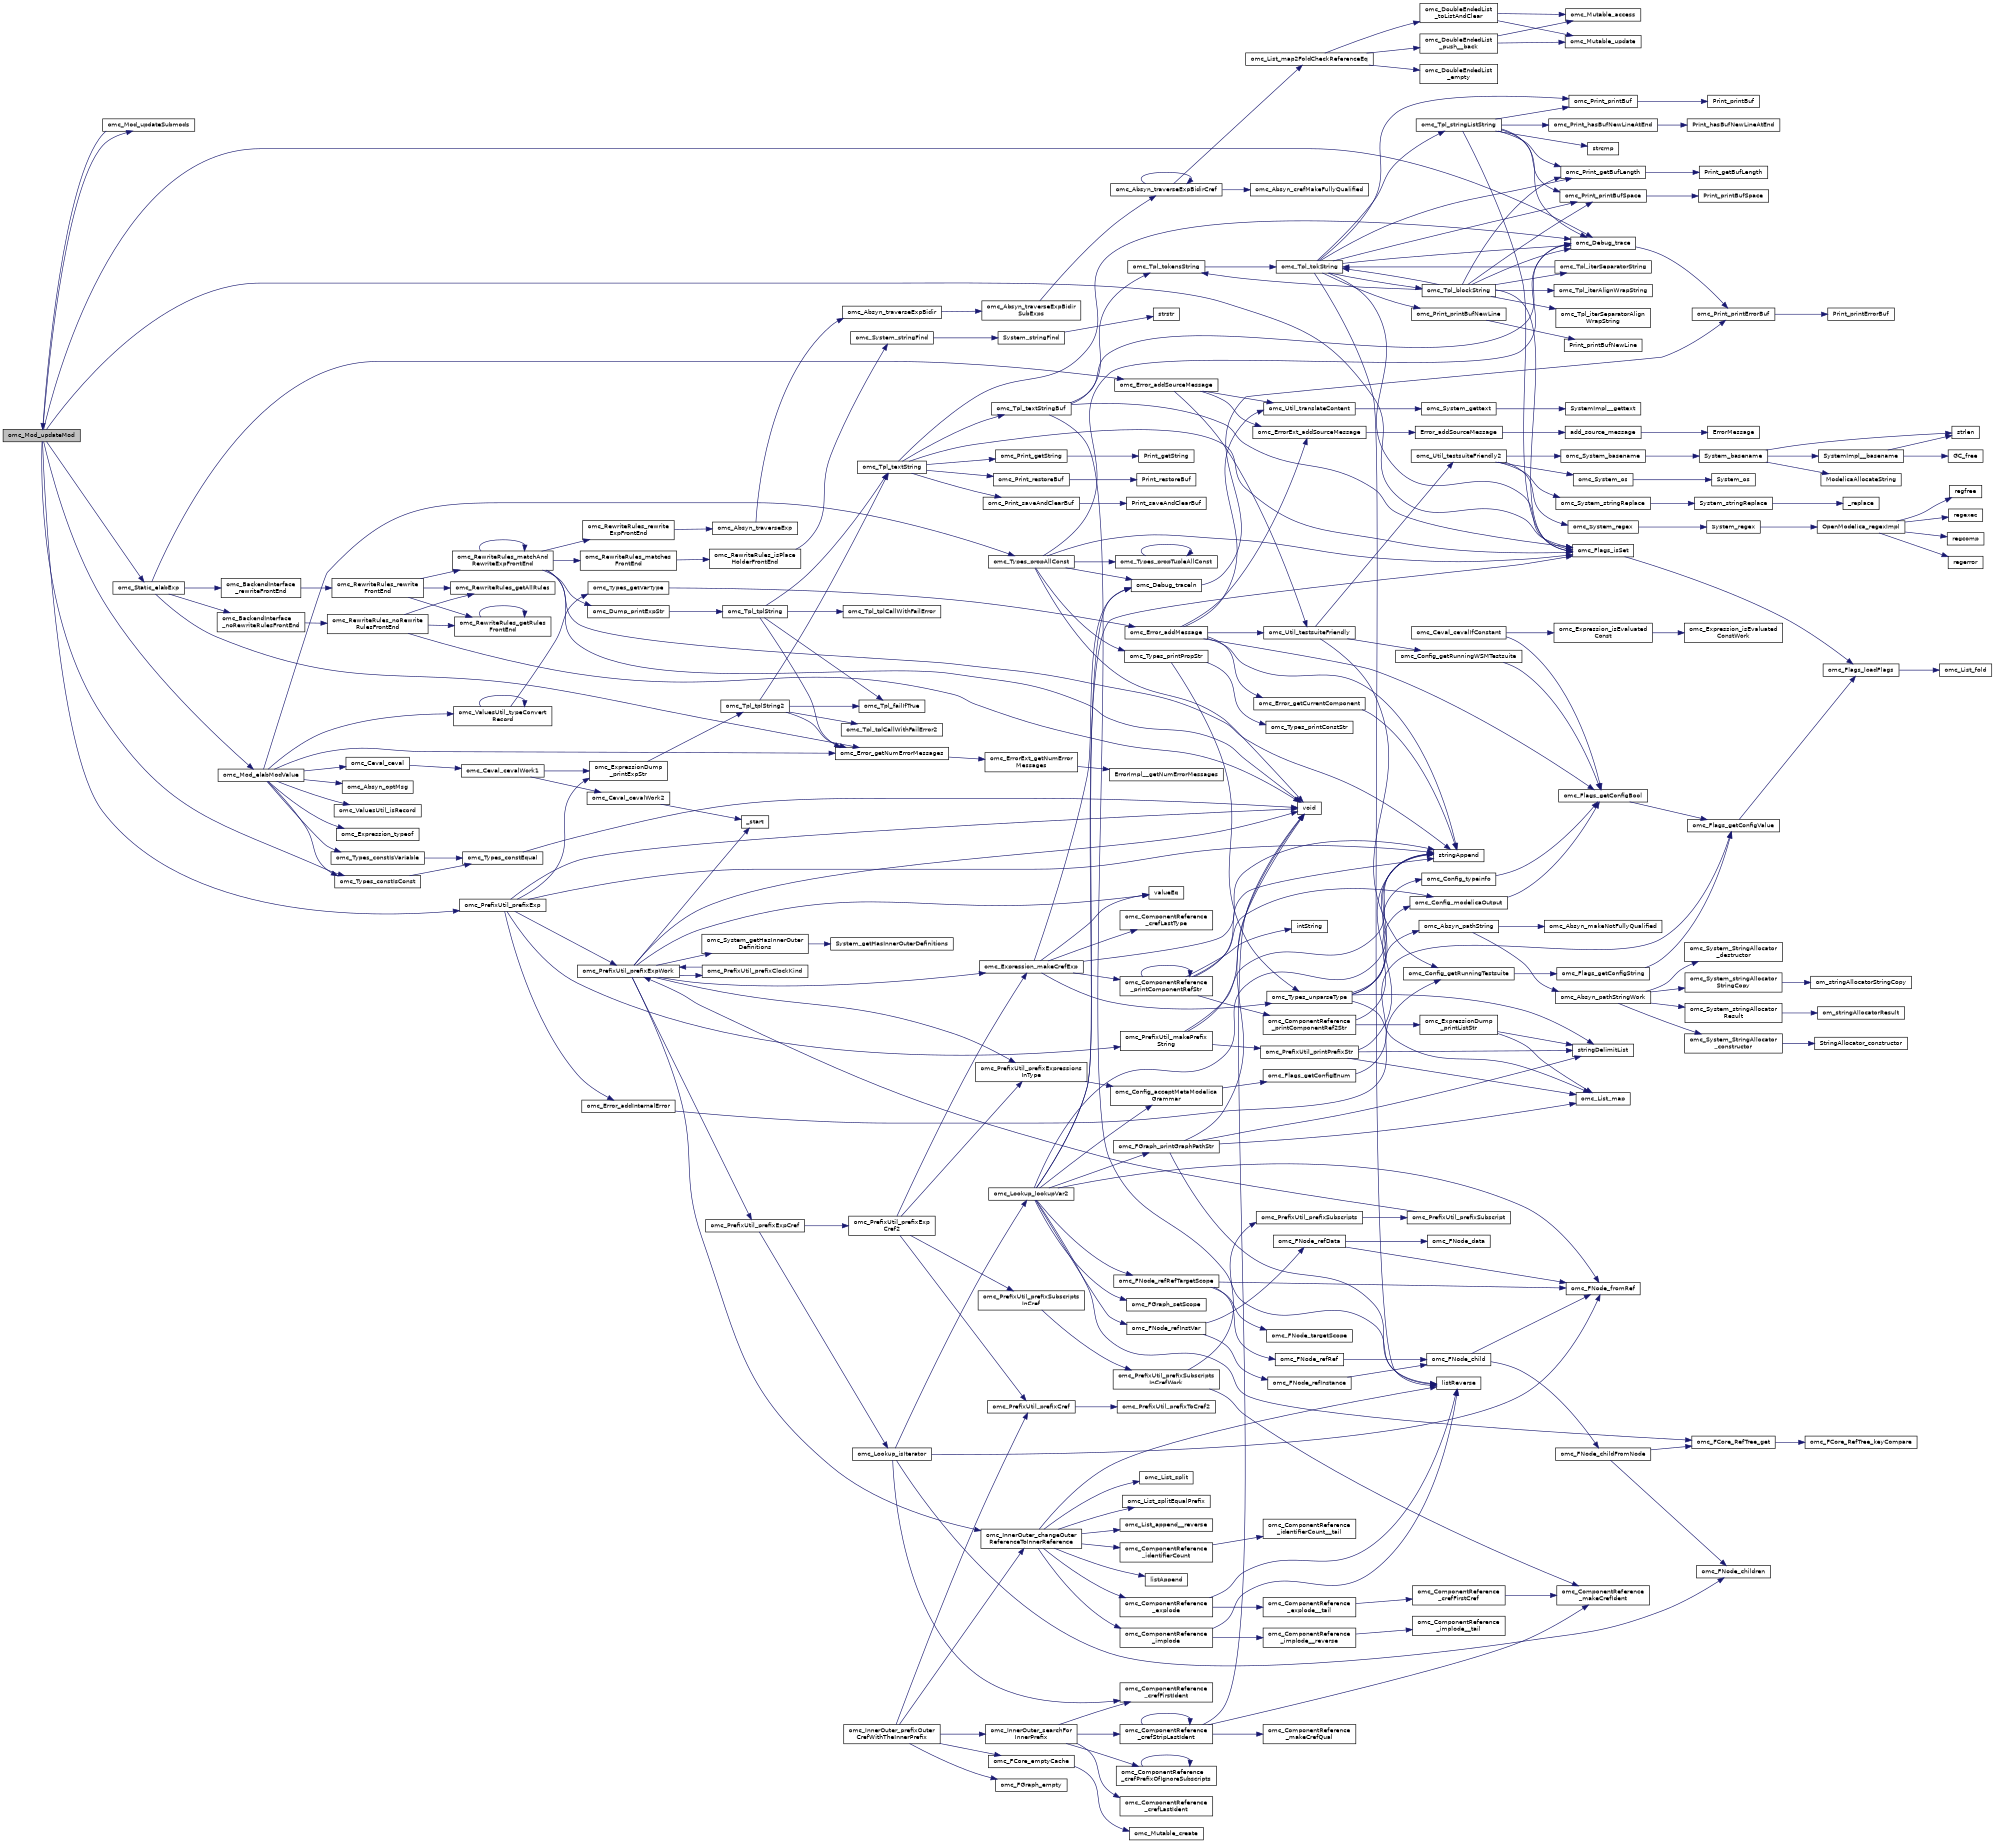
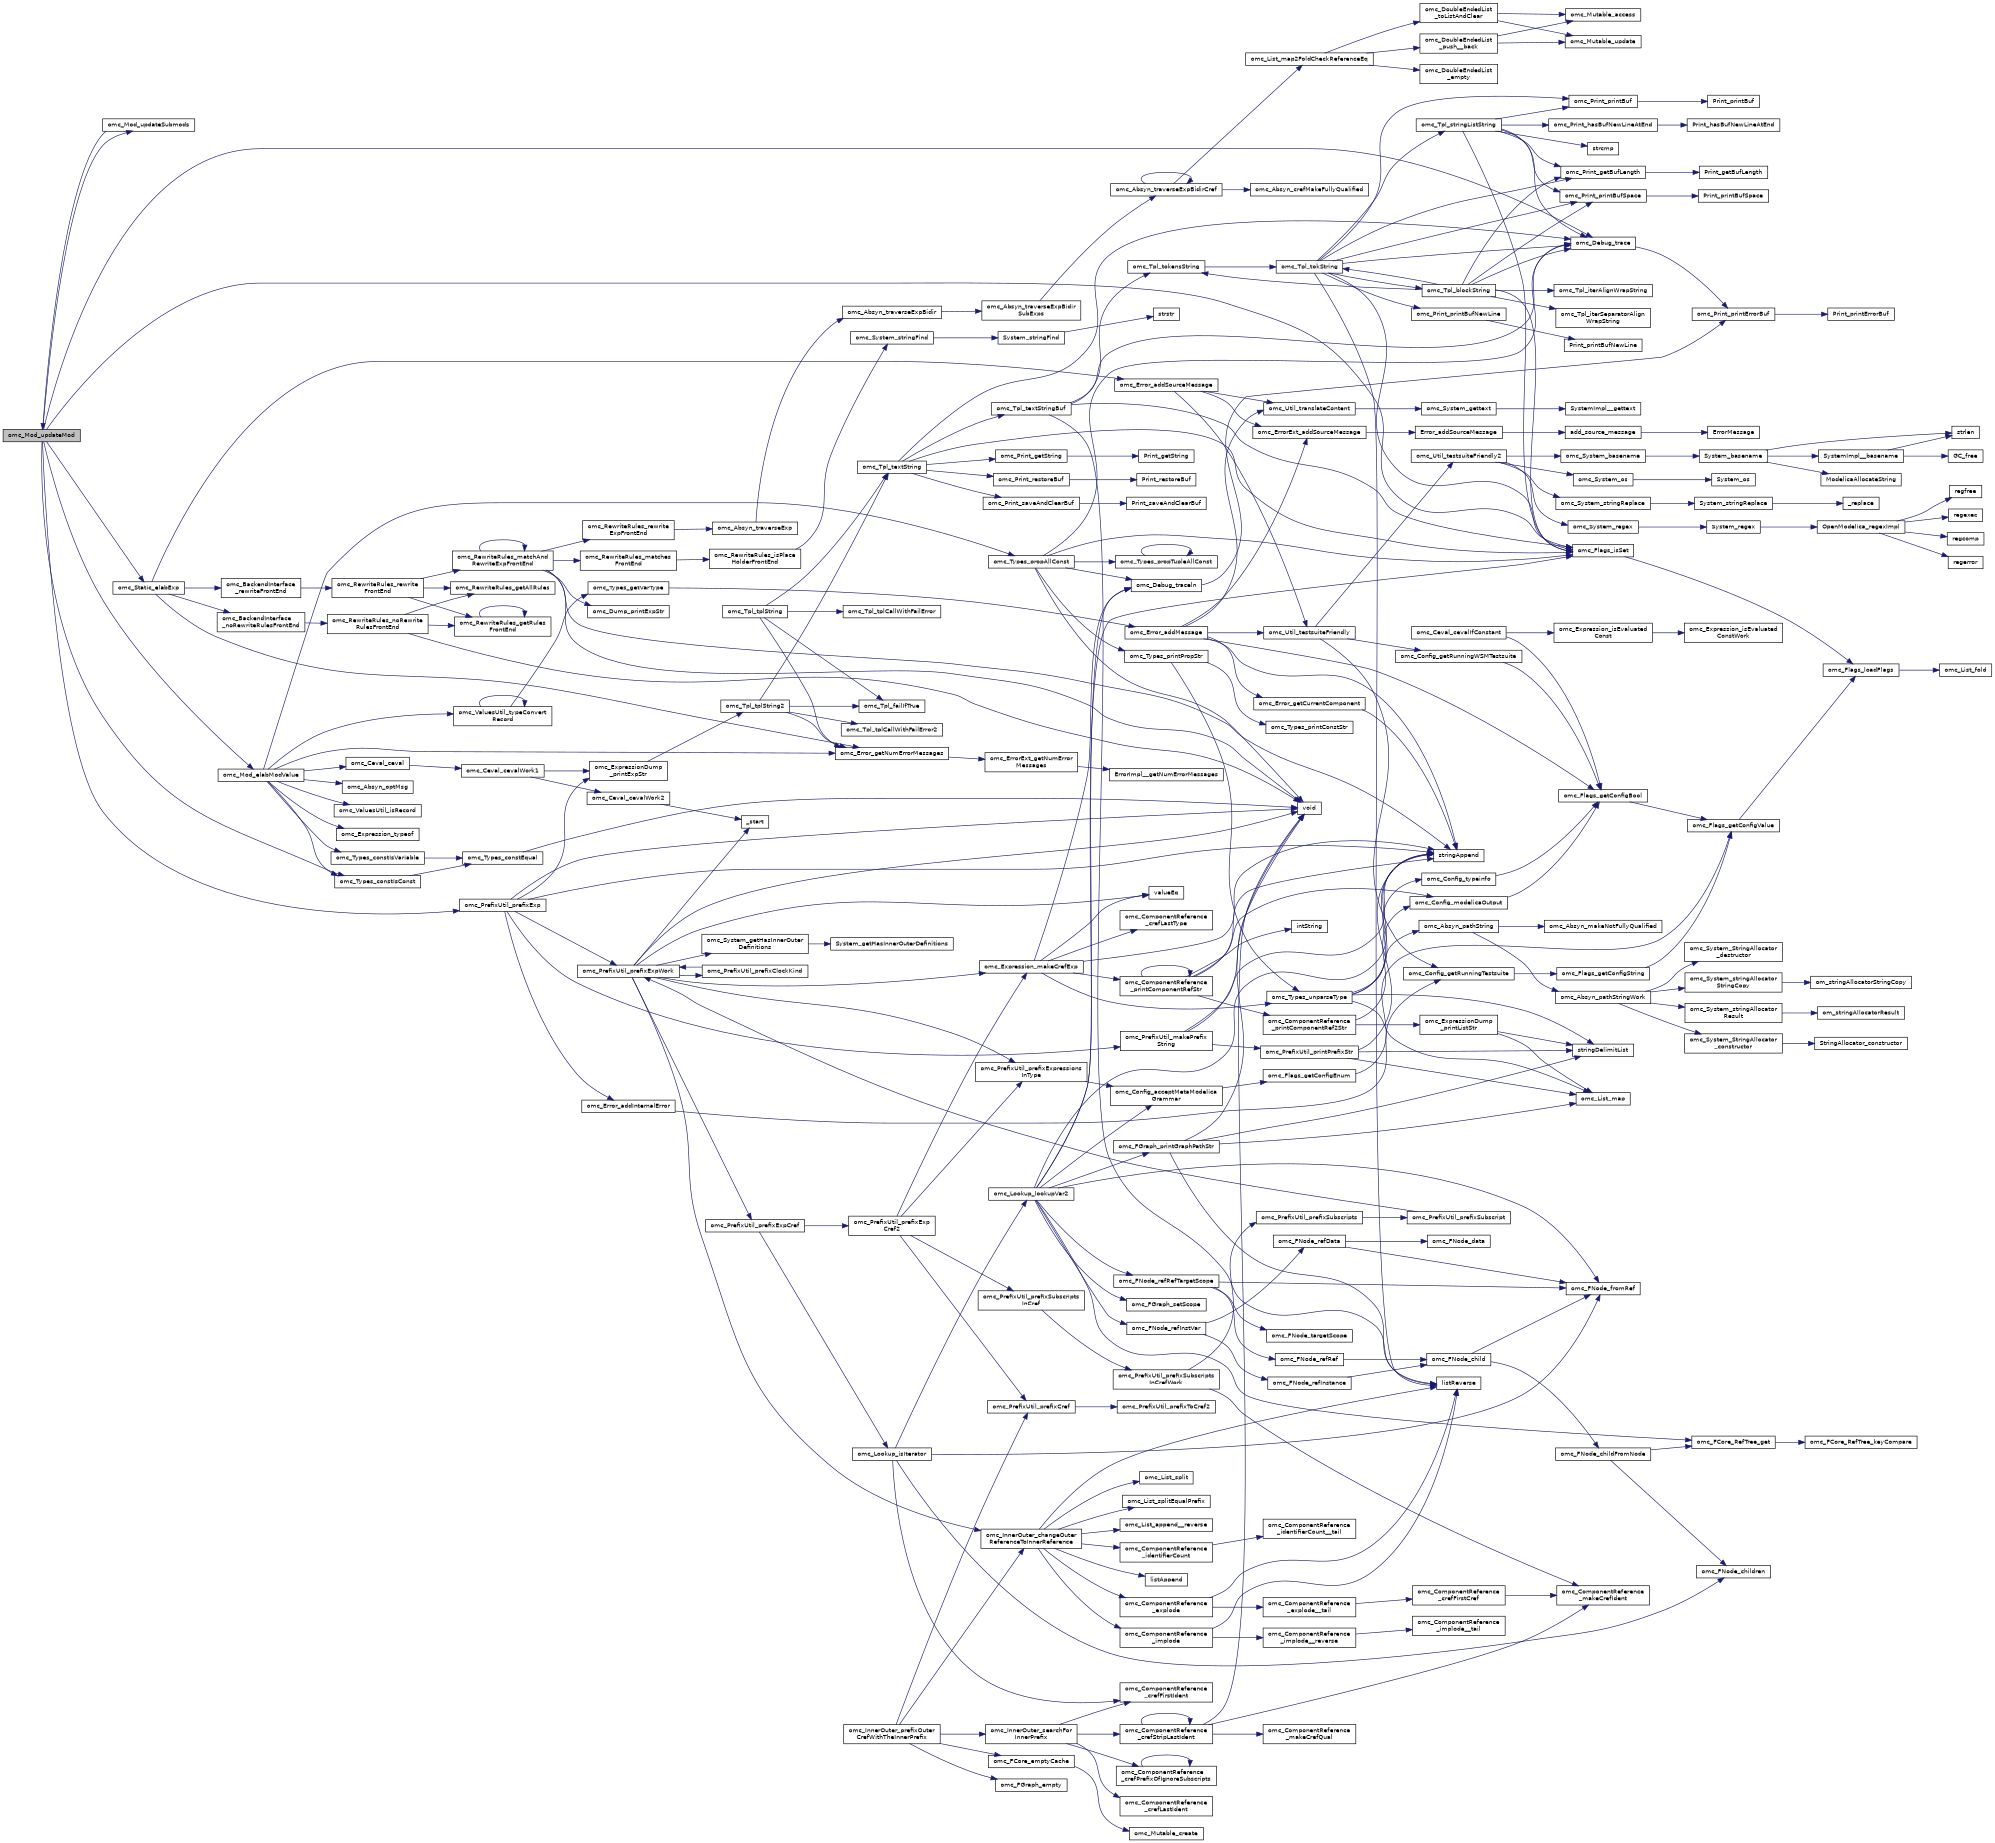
node "omc_Tpl_iterSeparatorString": removed
edge "omc_Dump_printExpStr" -> "omc_Tpl_tplString": removed
